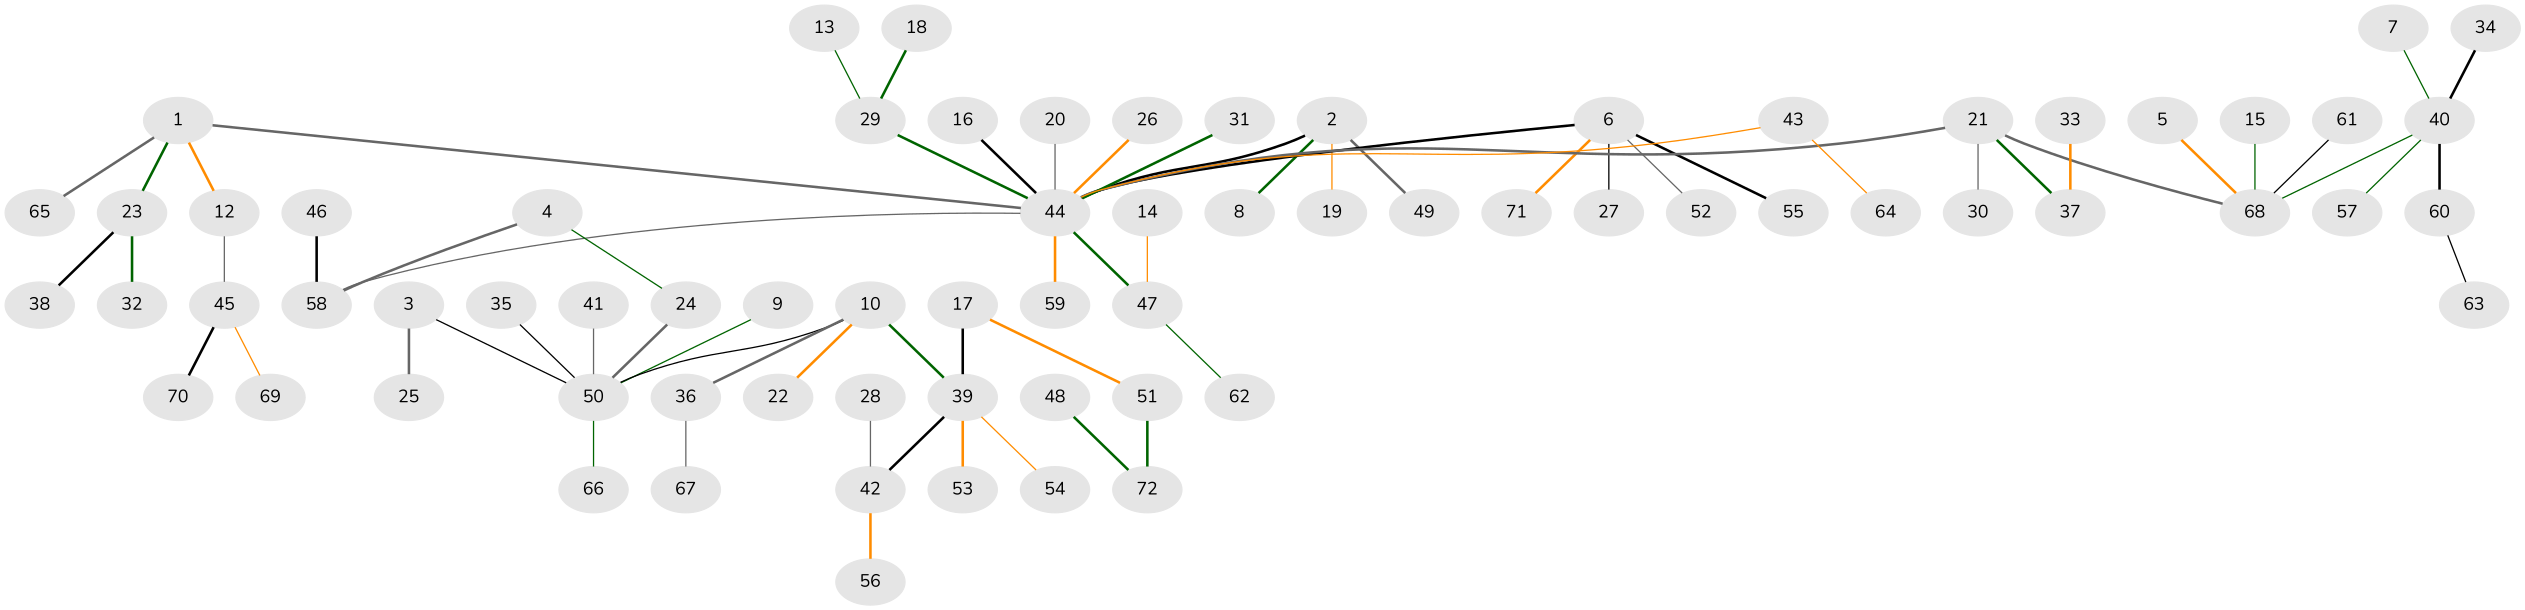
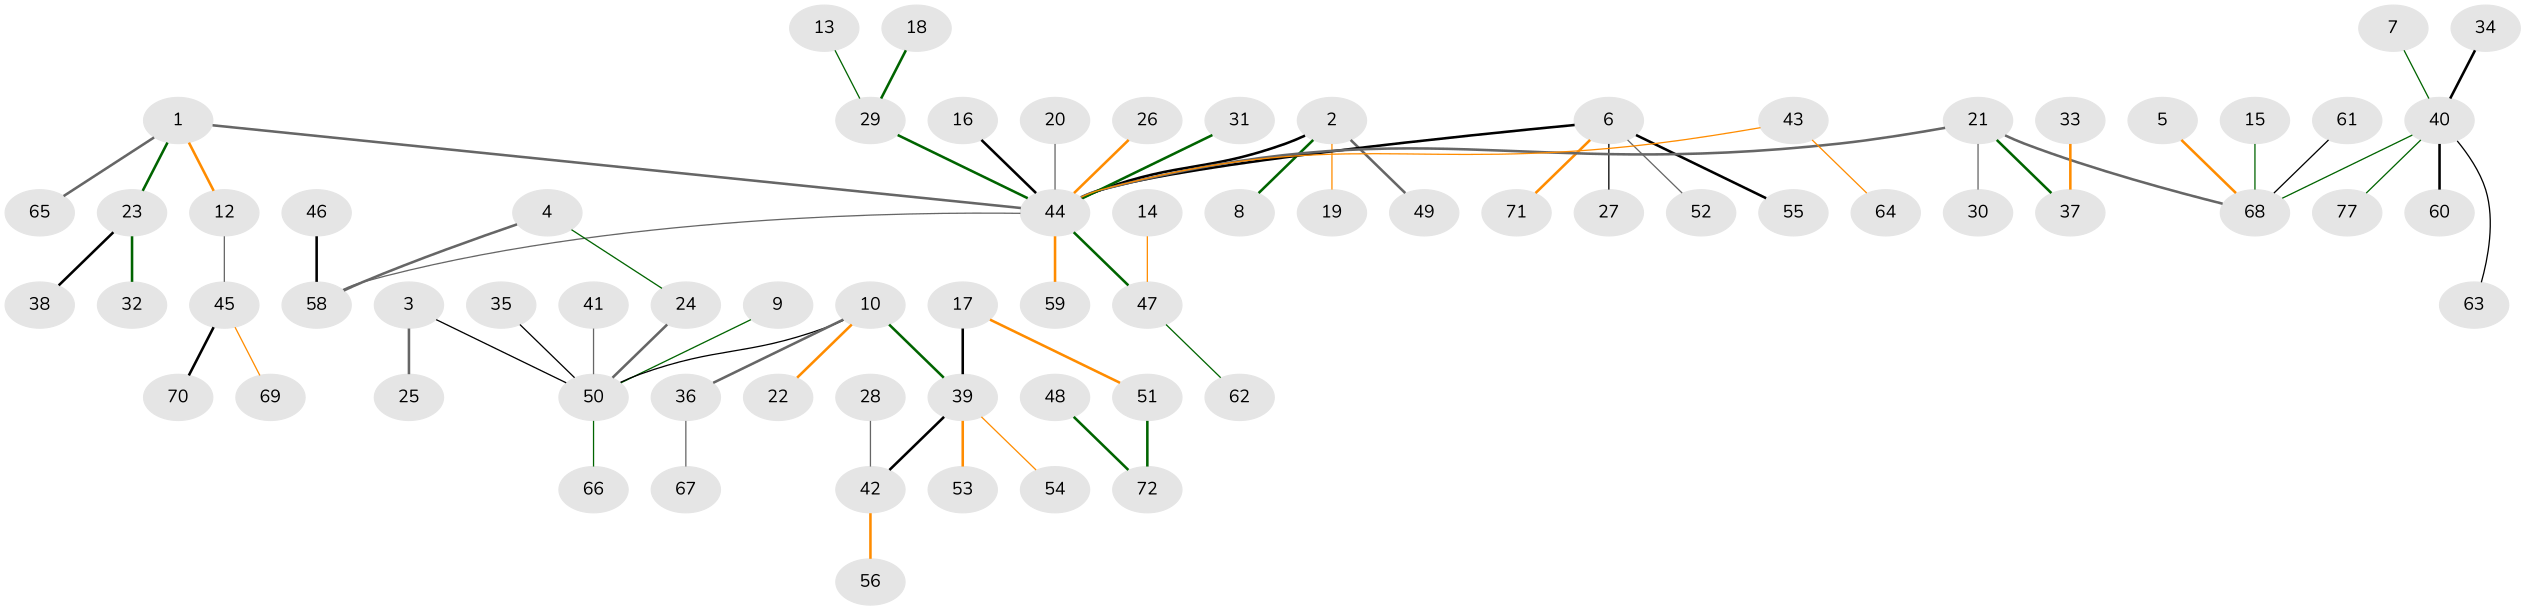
node "57": label "57" -> "77"
edge "60" -- "63": now "40" -- "63"
